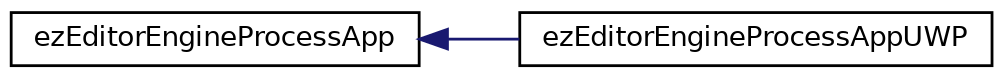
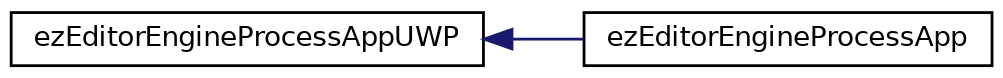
edge "ezEditorEngineProcessAppUWP" -> "ezEditorEngineProcessApp": reversed
